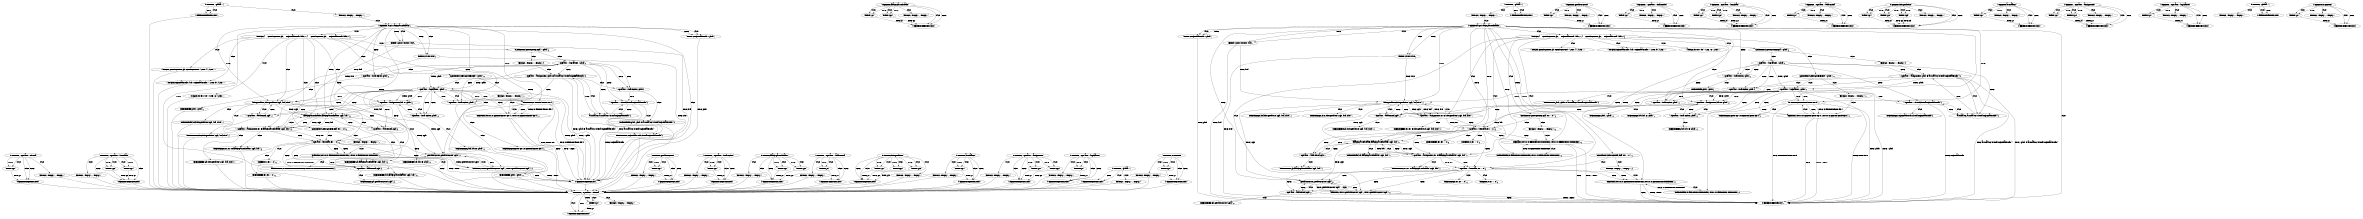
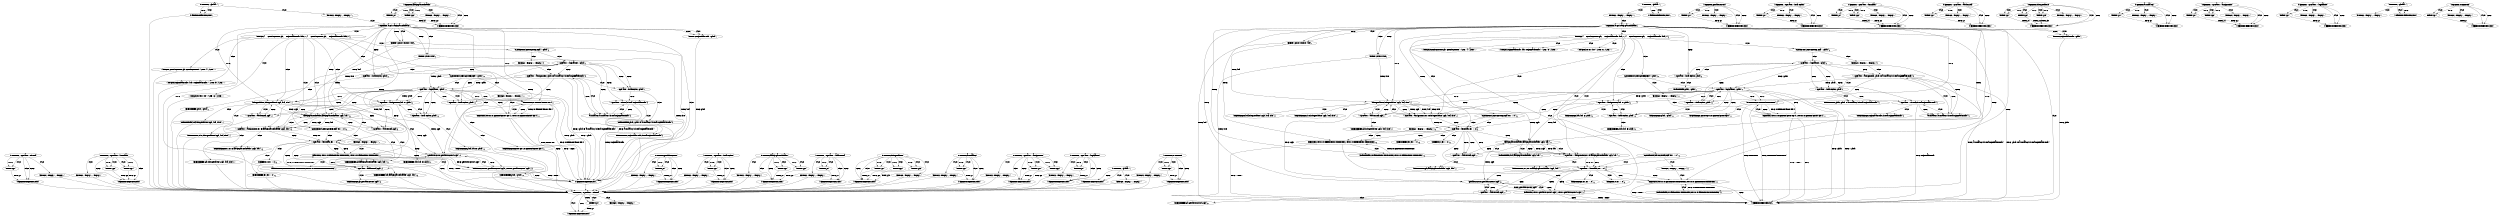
node "(IDENTIFIER,err,err = init_get_bits8(&gb, buf, size))": removed
